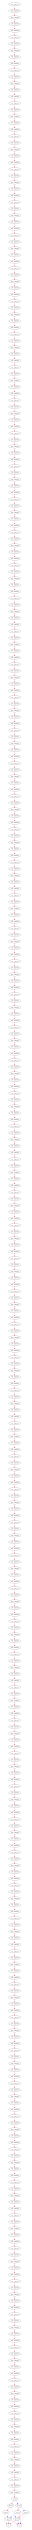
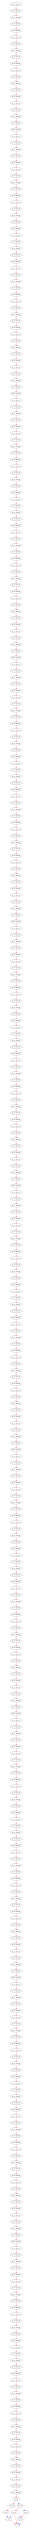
node "F": removed
